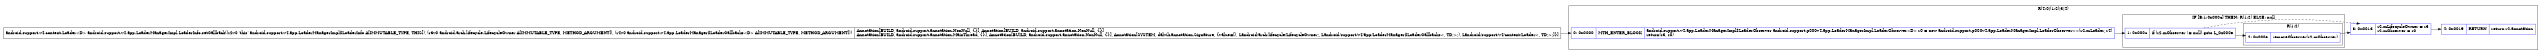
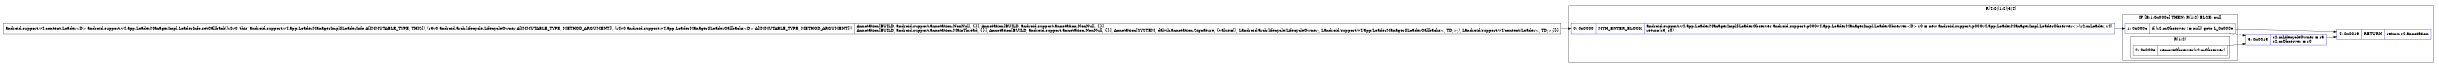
edge "1: 0x000c" -> "2: 0x000e": now "1: 0x000c" -> "4: 0x0019"
